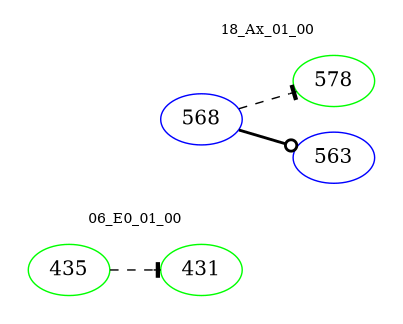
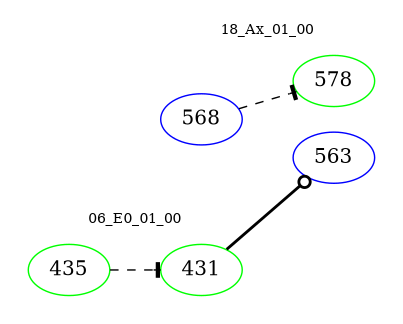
edge "568" -> "563": now "431" -> "563"
